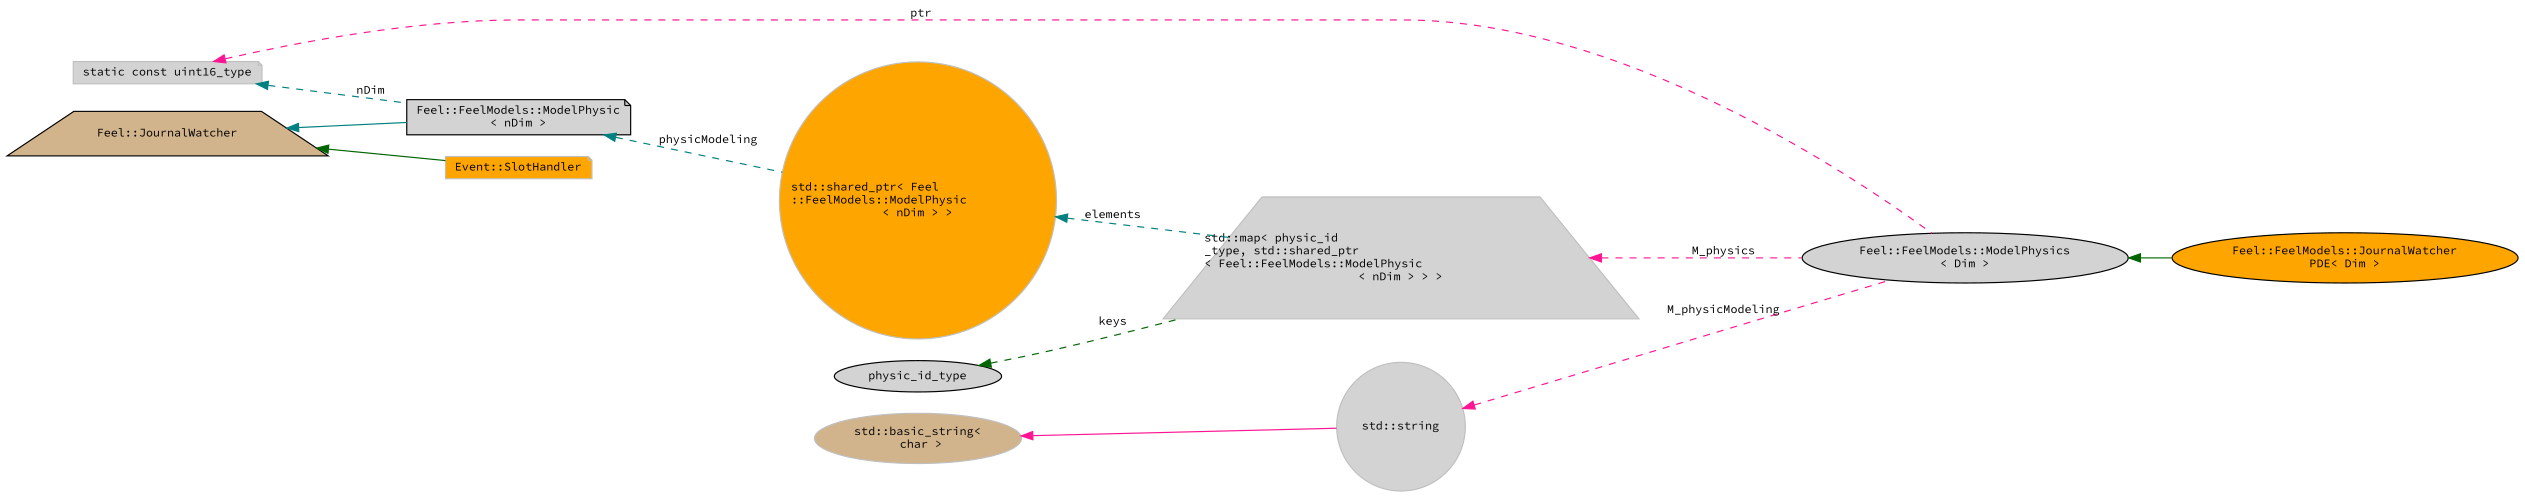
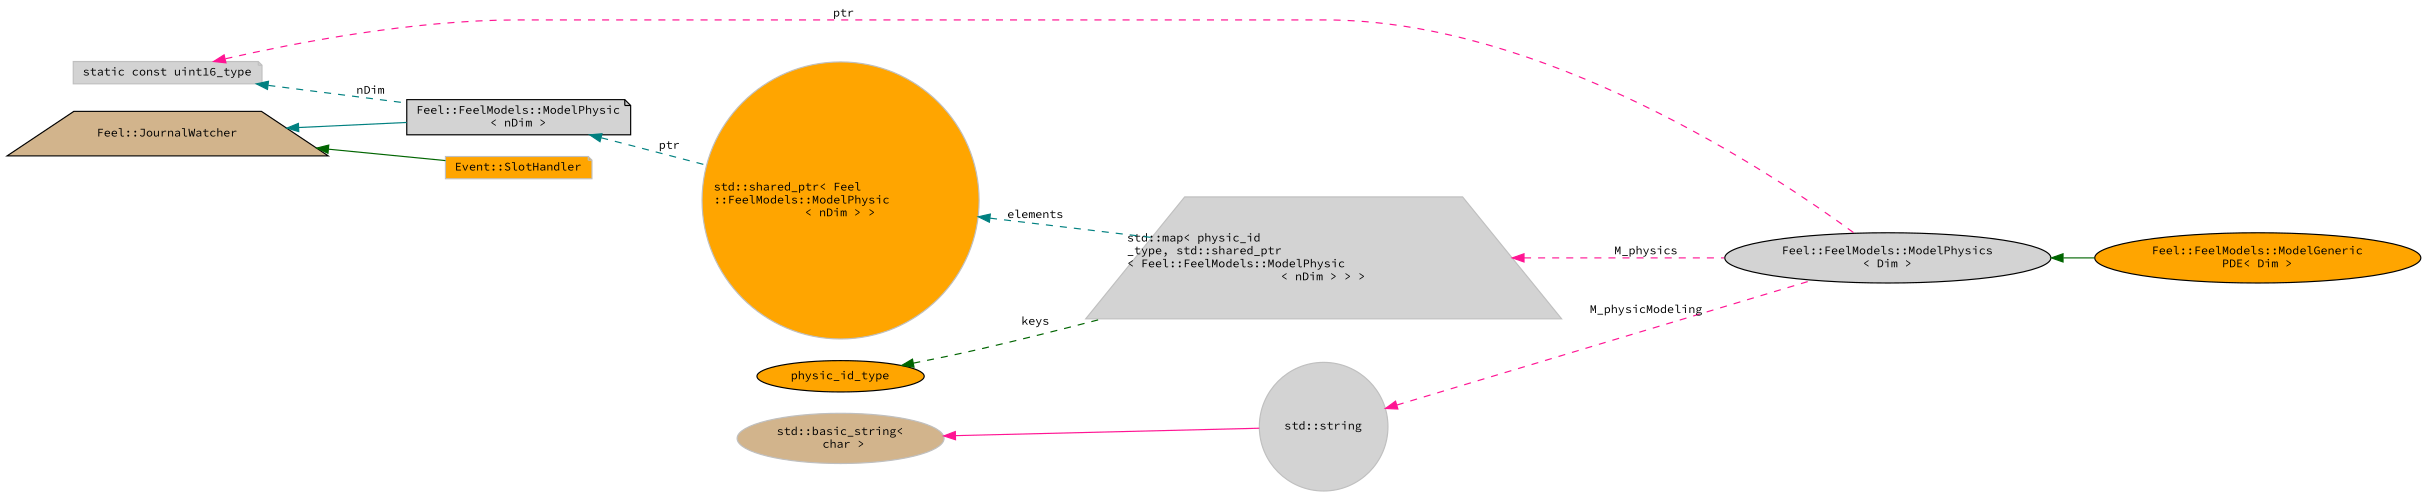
edge "std::shared_ptr< Feel ::FeelModels::ModelPhysic < nDim > >" -> "Feel::FeelModels::ModelPhysic < nDim >": label " physicModeling" -> " ptr"
node "Feel::FeelModels::JournalWatcher PDE< Dim >": label "Feel::FeelModels::JournalWatcher PDE< Dim >" -> "Feel::FeelModels::ModelGeneric PDE< Dim >"
node "physic_id_type": fillcolor lightgrey -> orange
